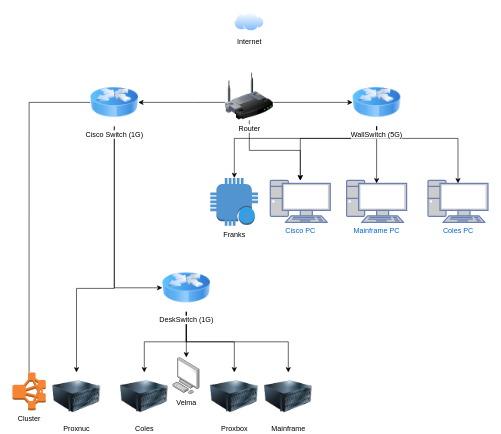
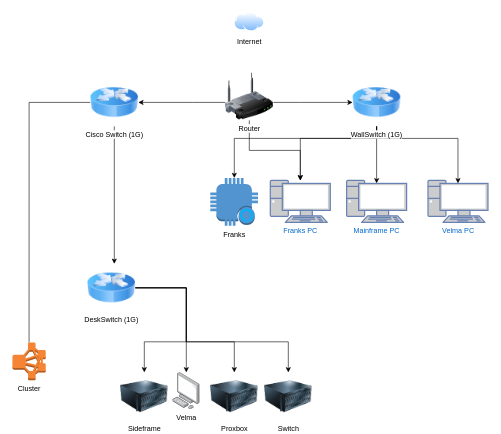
node "WallSwitch (5G)": label "WallSwitch (5G)" -> "WallSwitch (1G)"
node "Cisco PC": label "Cisco PC" -> "Franks PC"
node "Coles PC": label "Coles PC" -> "Velma PC"
node "DeskSwitch (1G)": moved (186, 288) -> (111, 288)
edge "Cisco Switch (1G)" -> "Proxnuc": removed
node "Velma": moved (186, 376) -> (186, 391)
node "Cluster": moved (29, 391) -> (29, 361)
node "Proxnuc": removed
node "Coles": label "Coles" -> "Sideframe"
node "Mainframe": label "Mainframe" -> "Switch"
